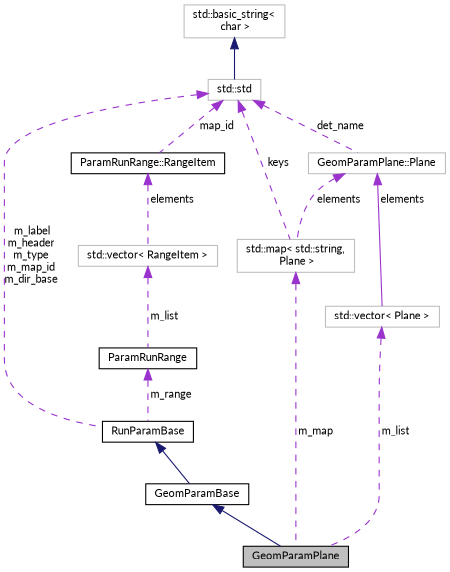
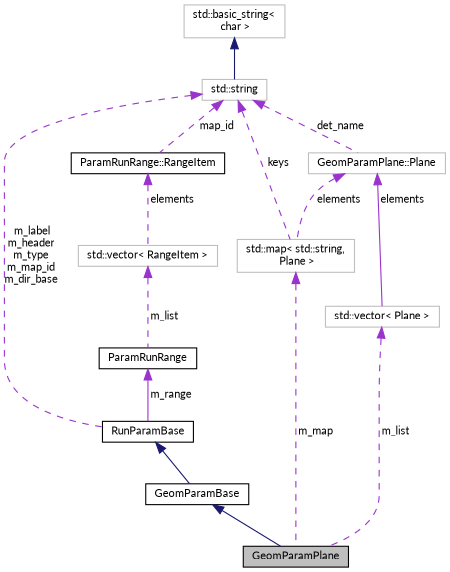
node "std::std": label "std::std" -> "std::string"
edge "RunParamBase" -> "ParamRunRange": style dashed -> solid
